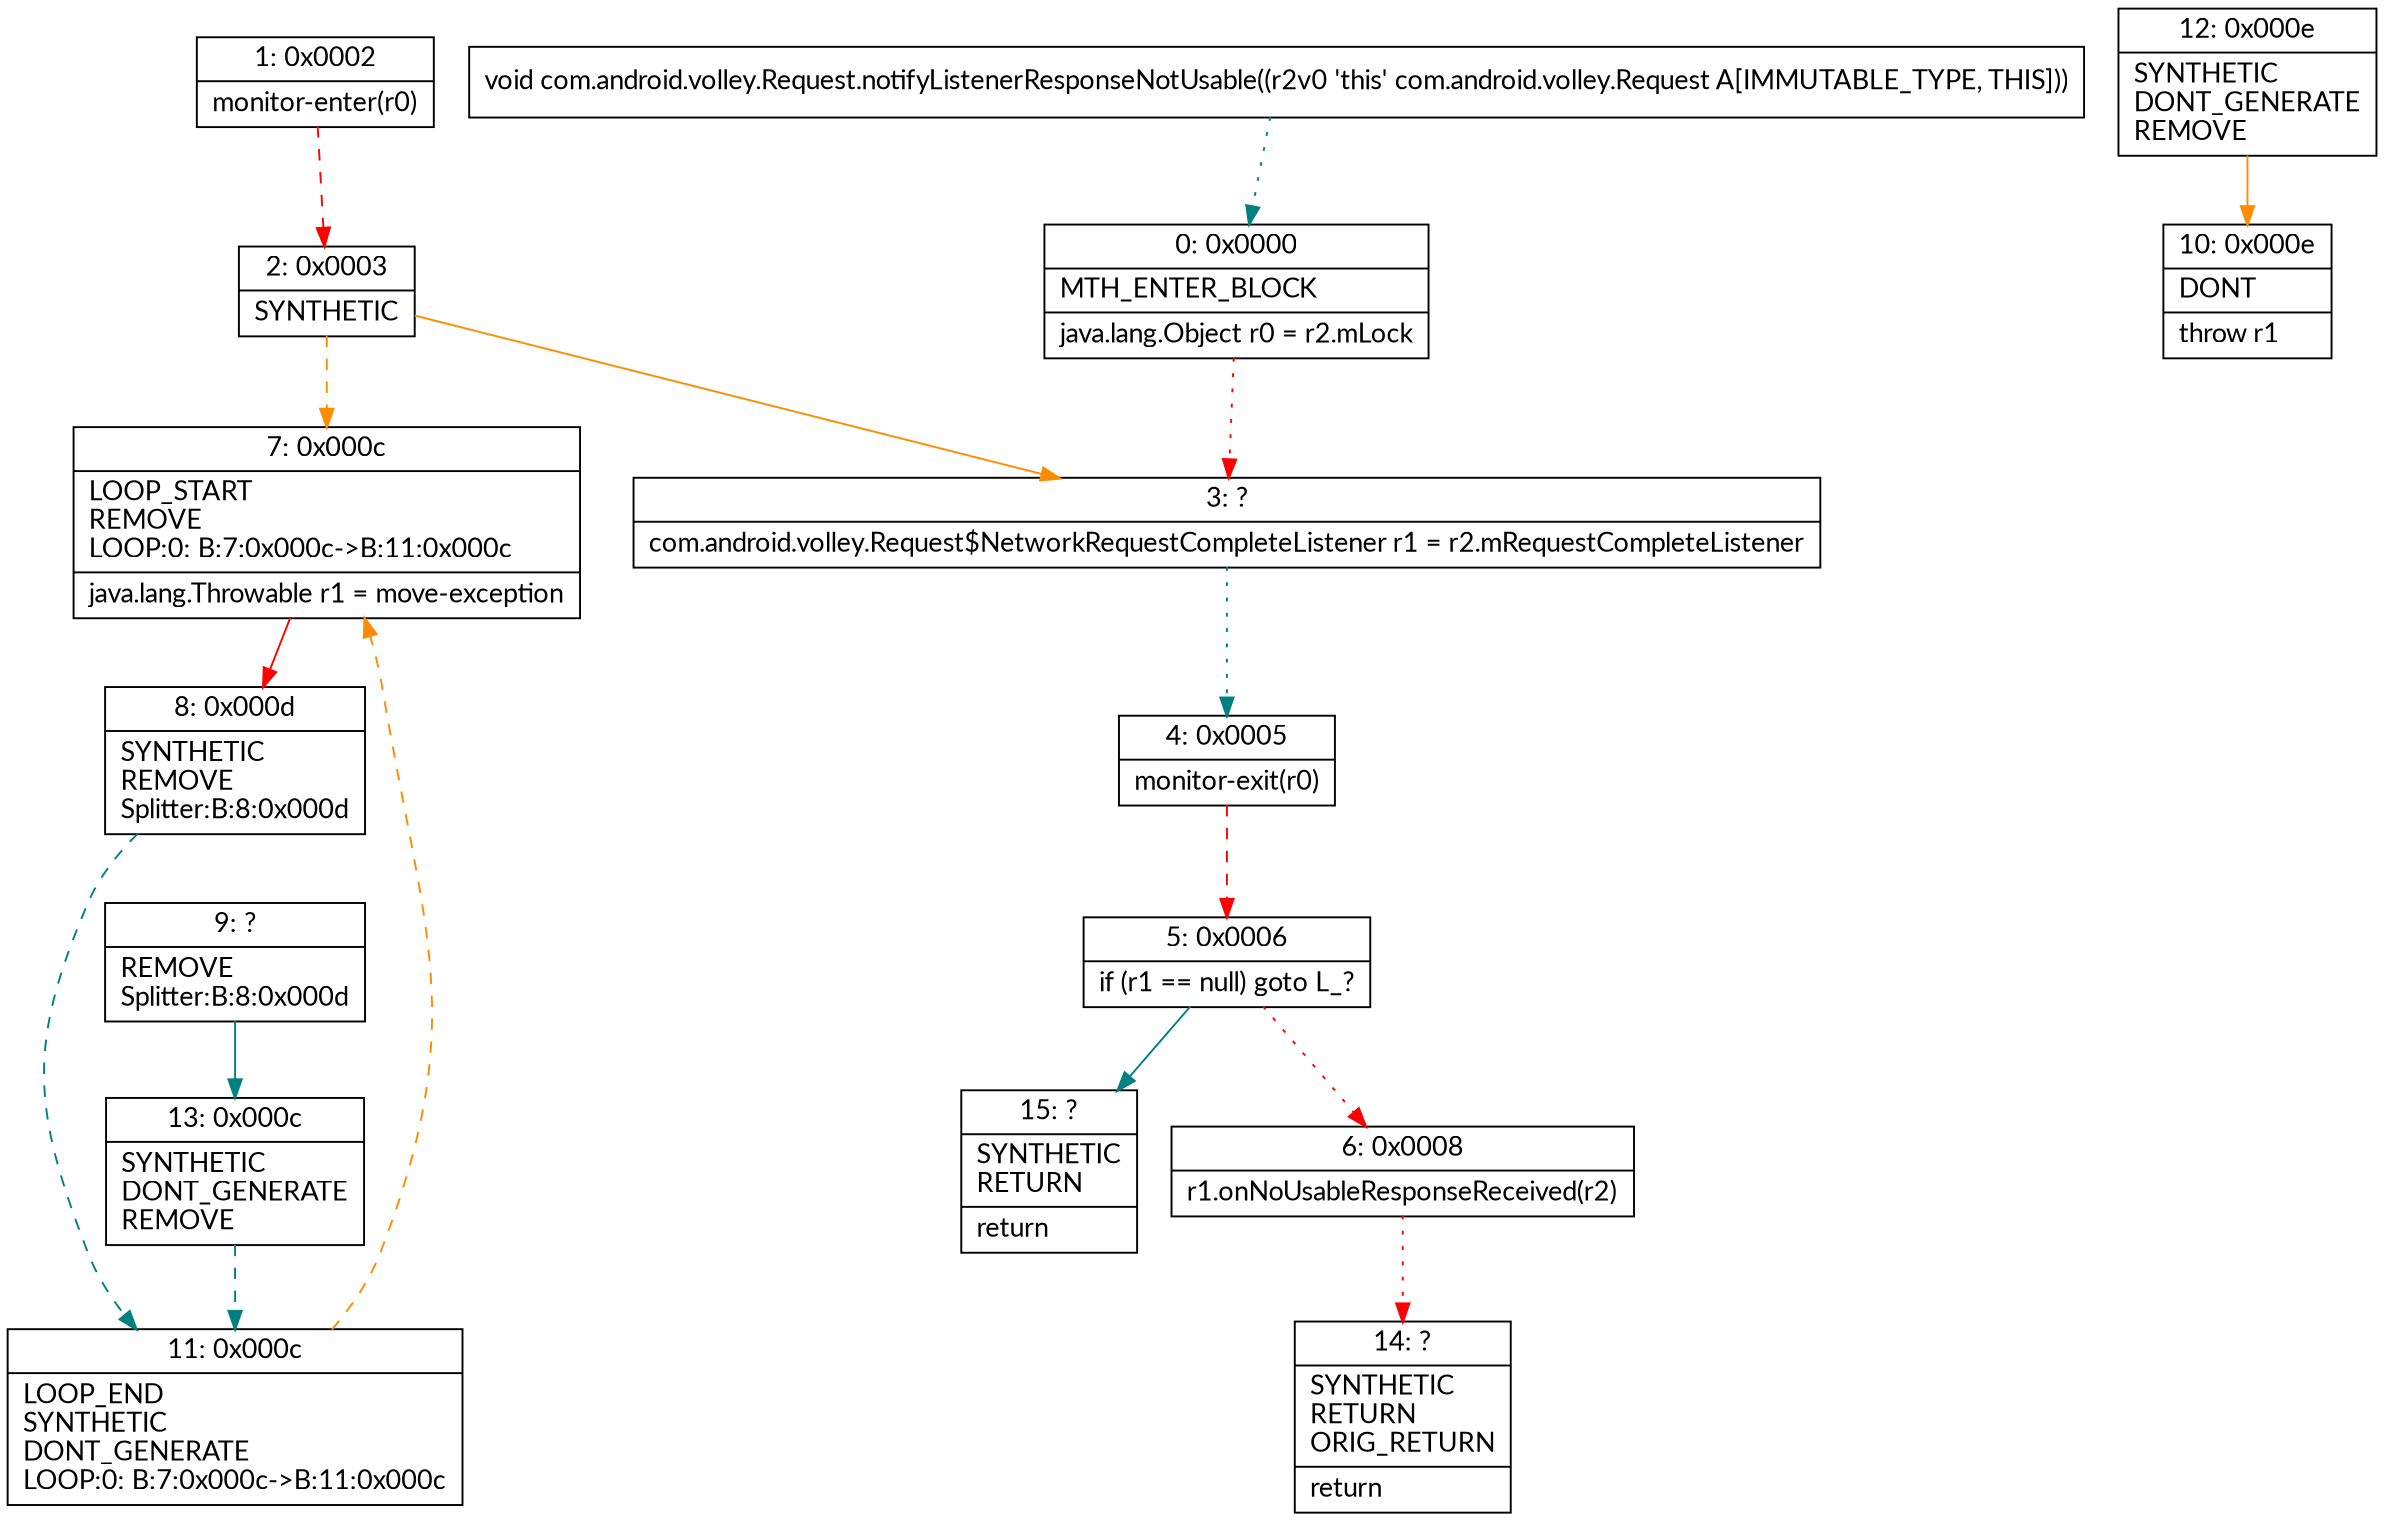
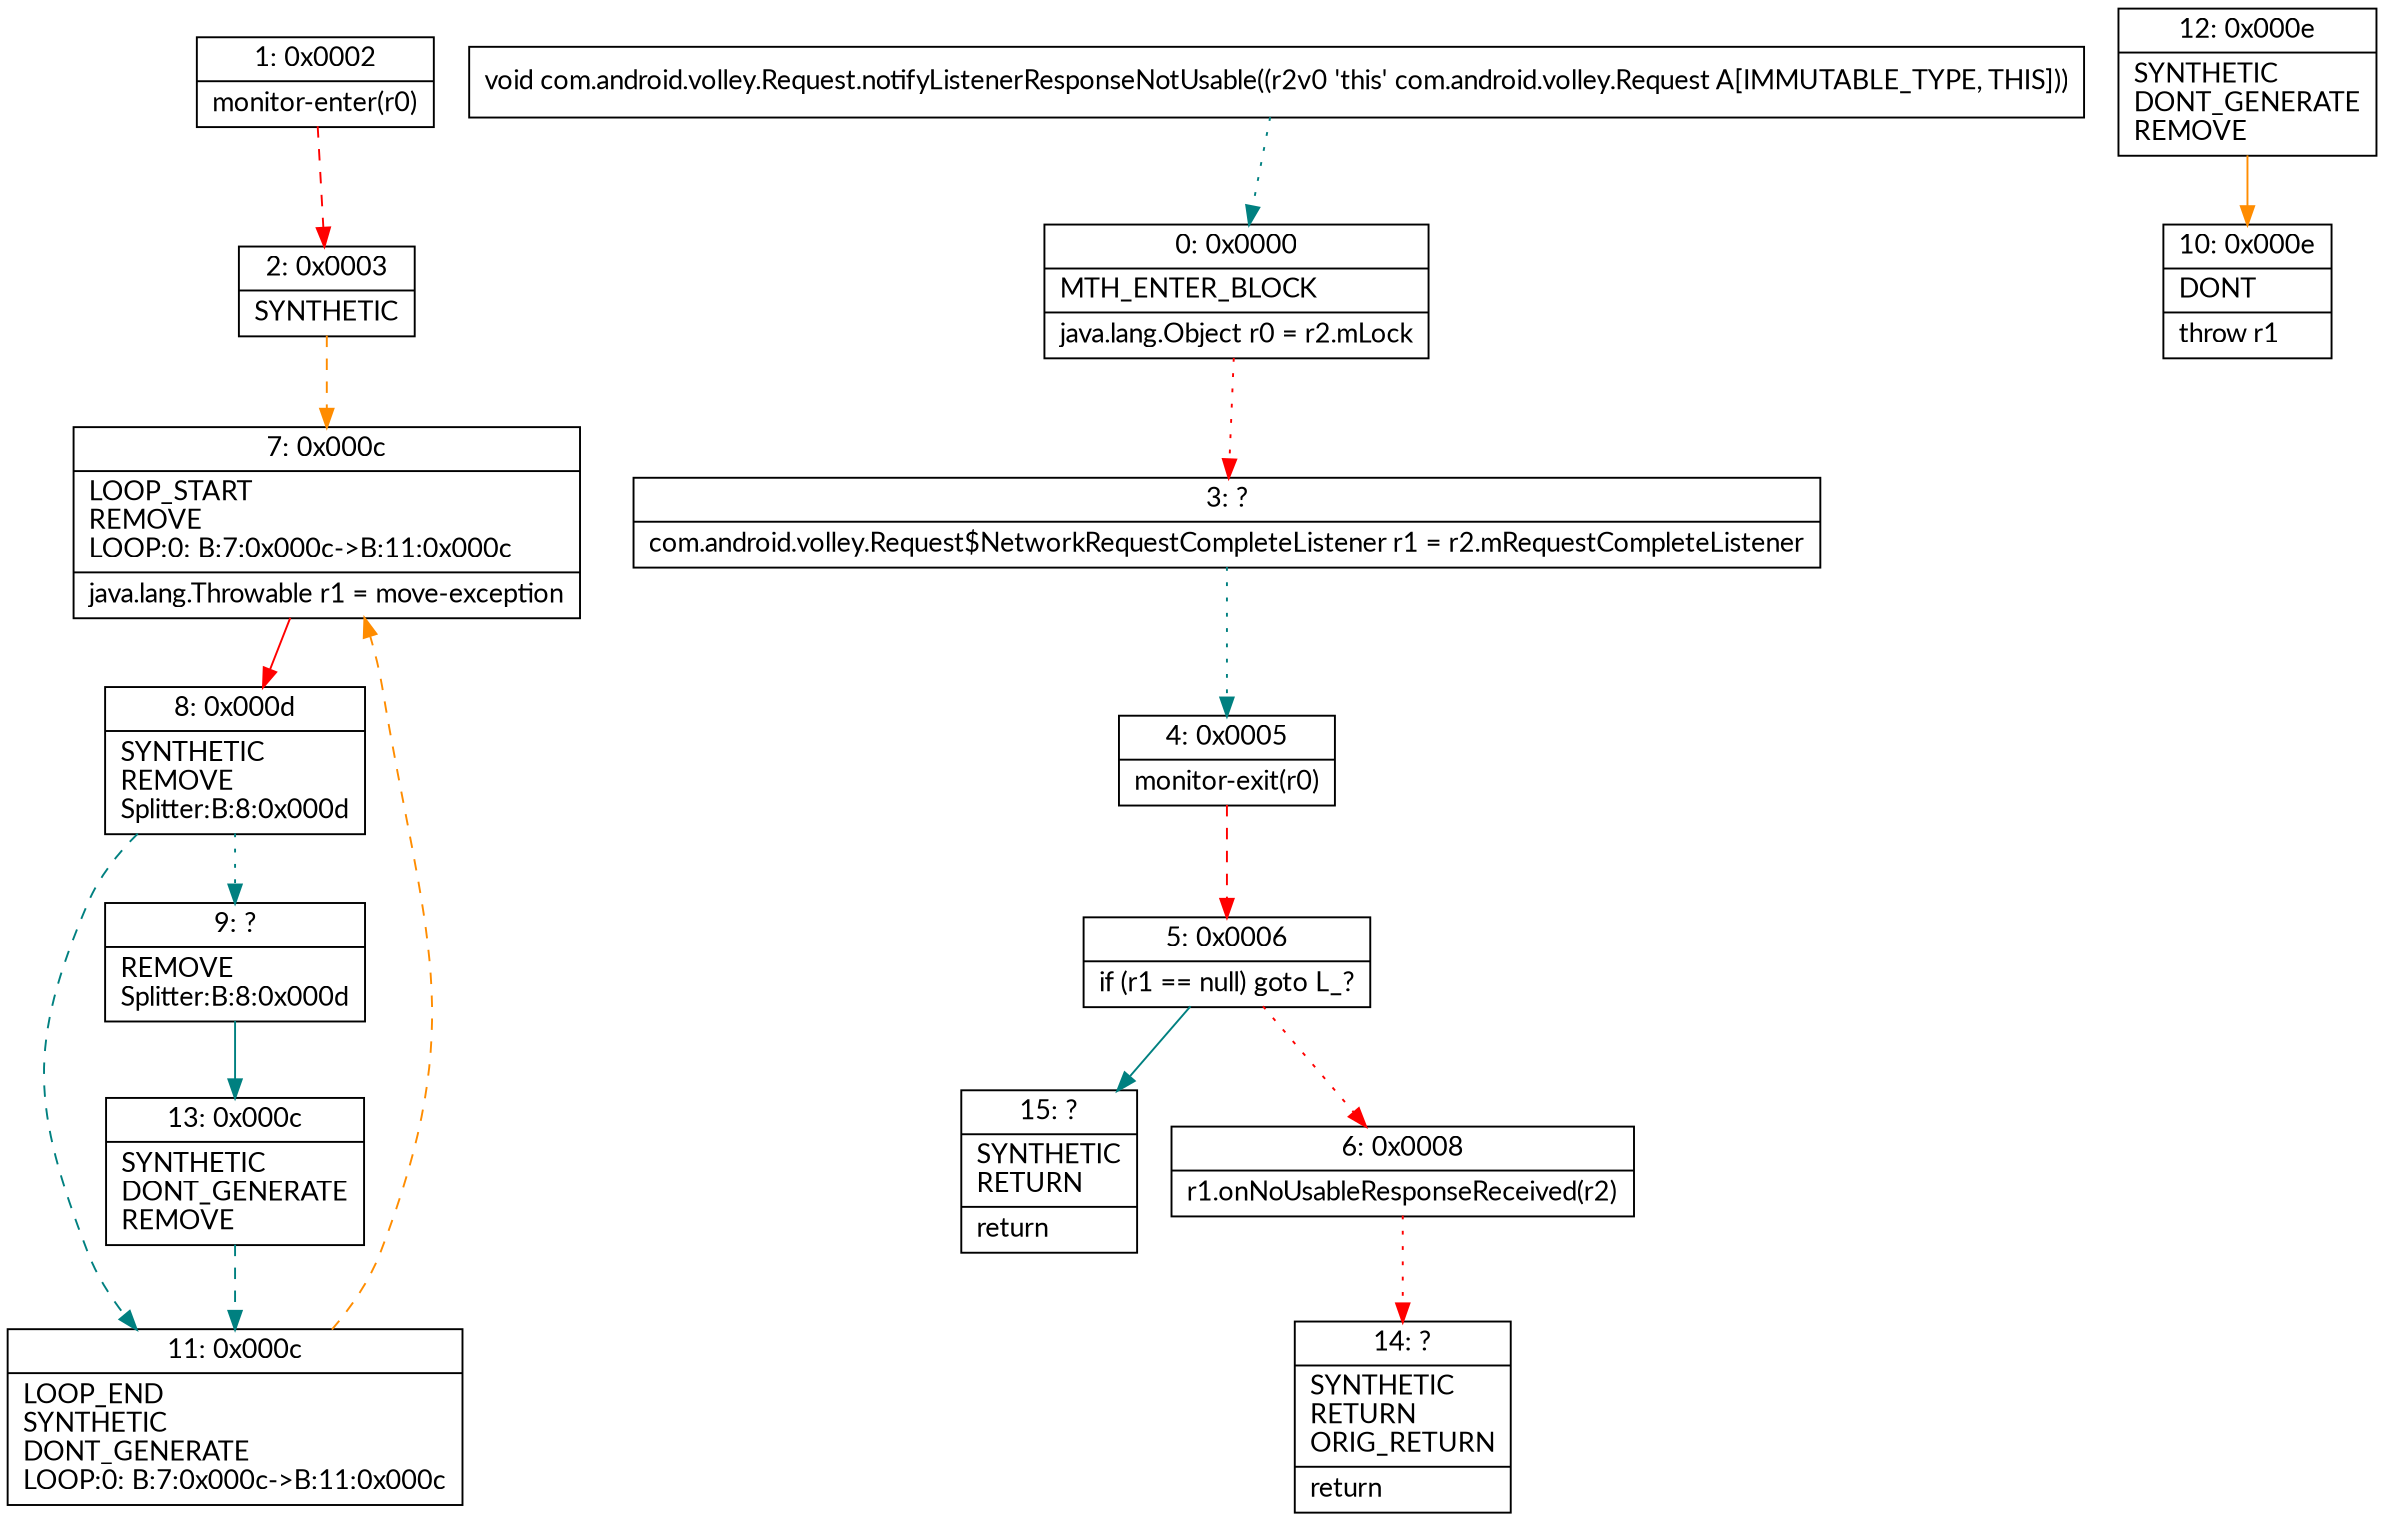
edge "2: 0x0003" -> "3: ?": removed
edge "8: 0x000d" -> "9: ?": added
